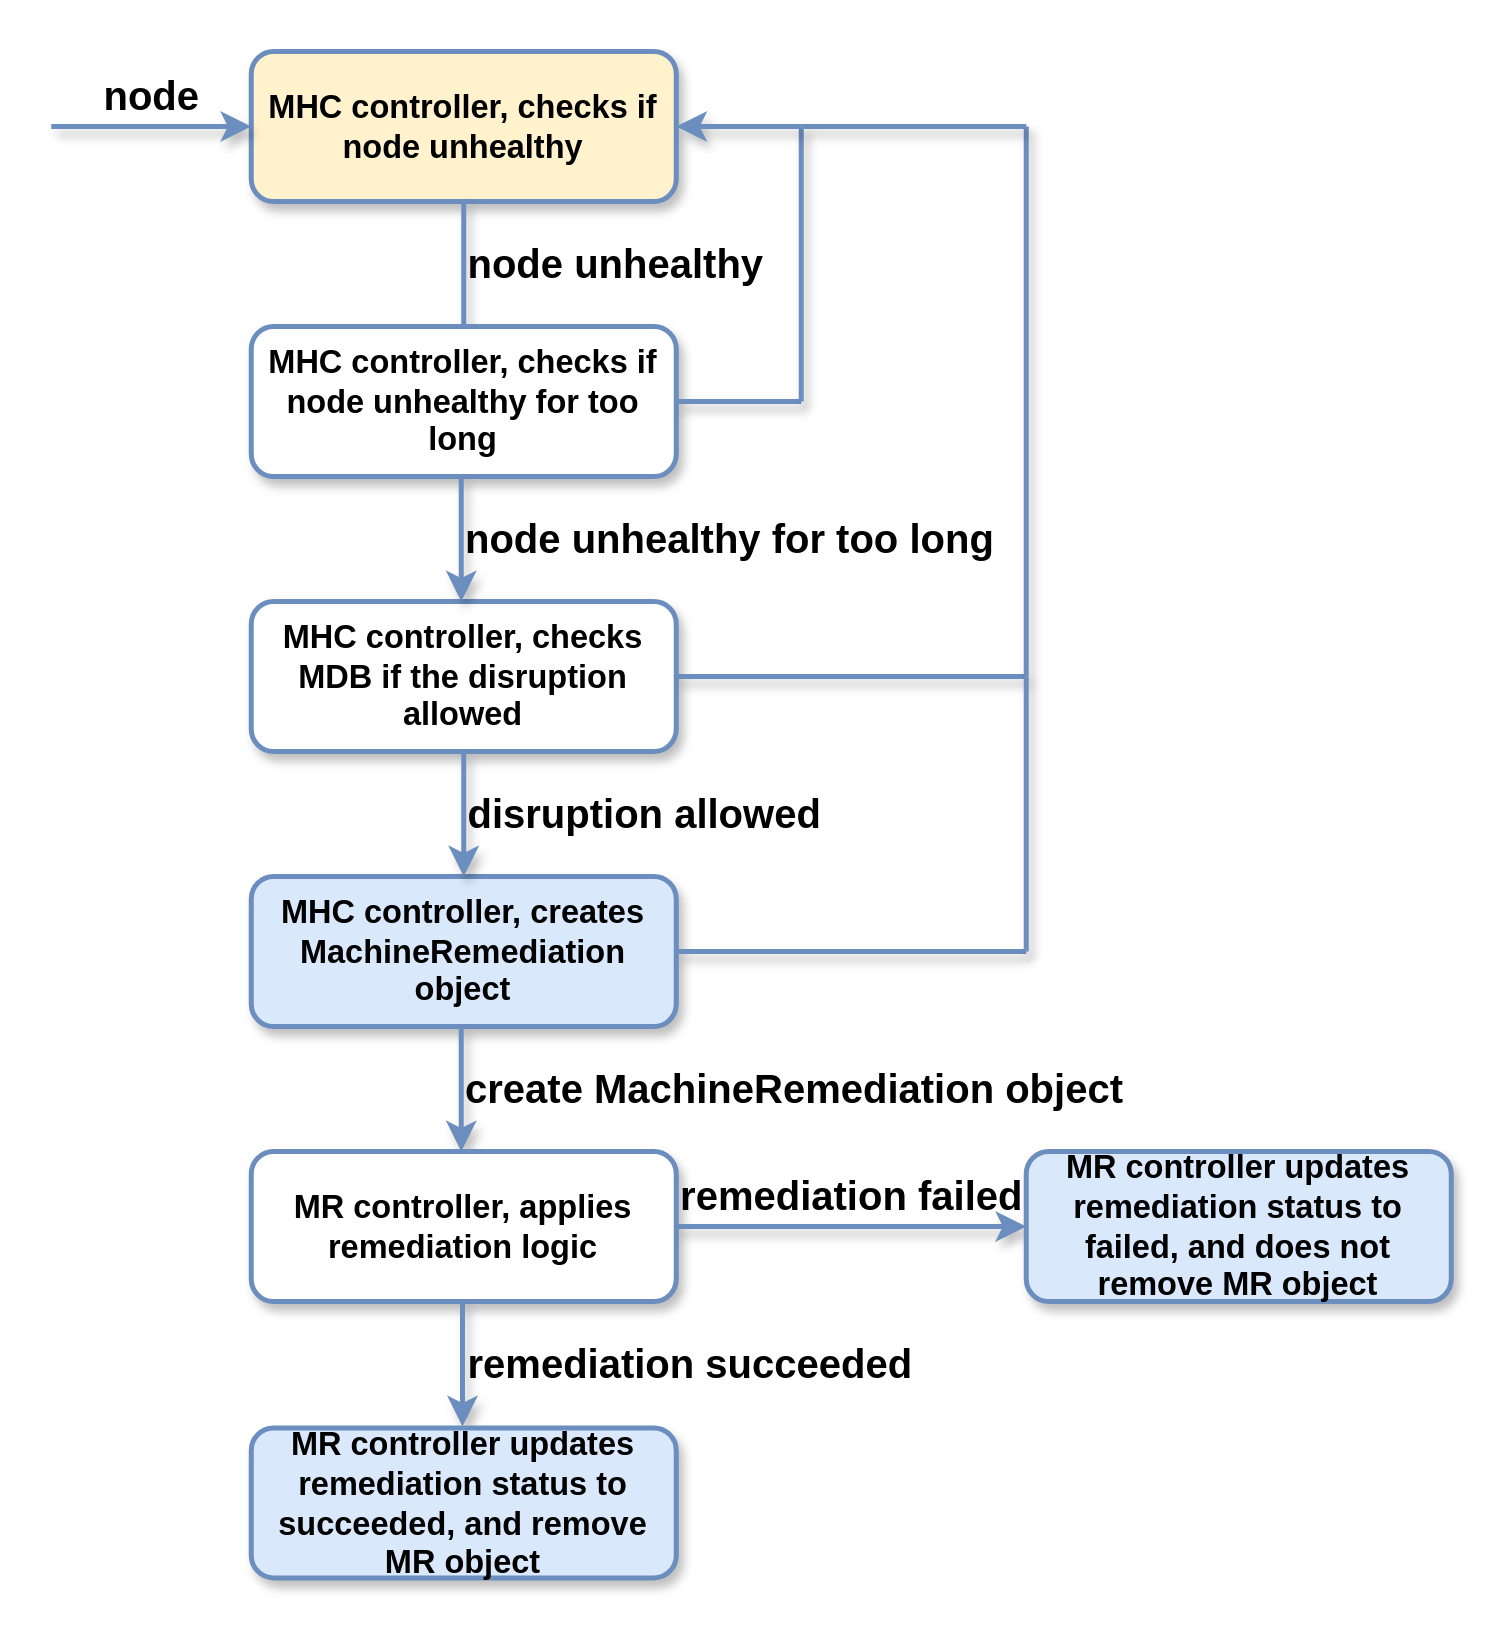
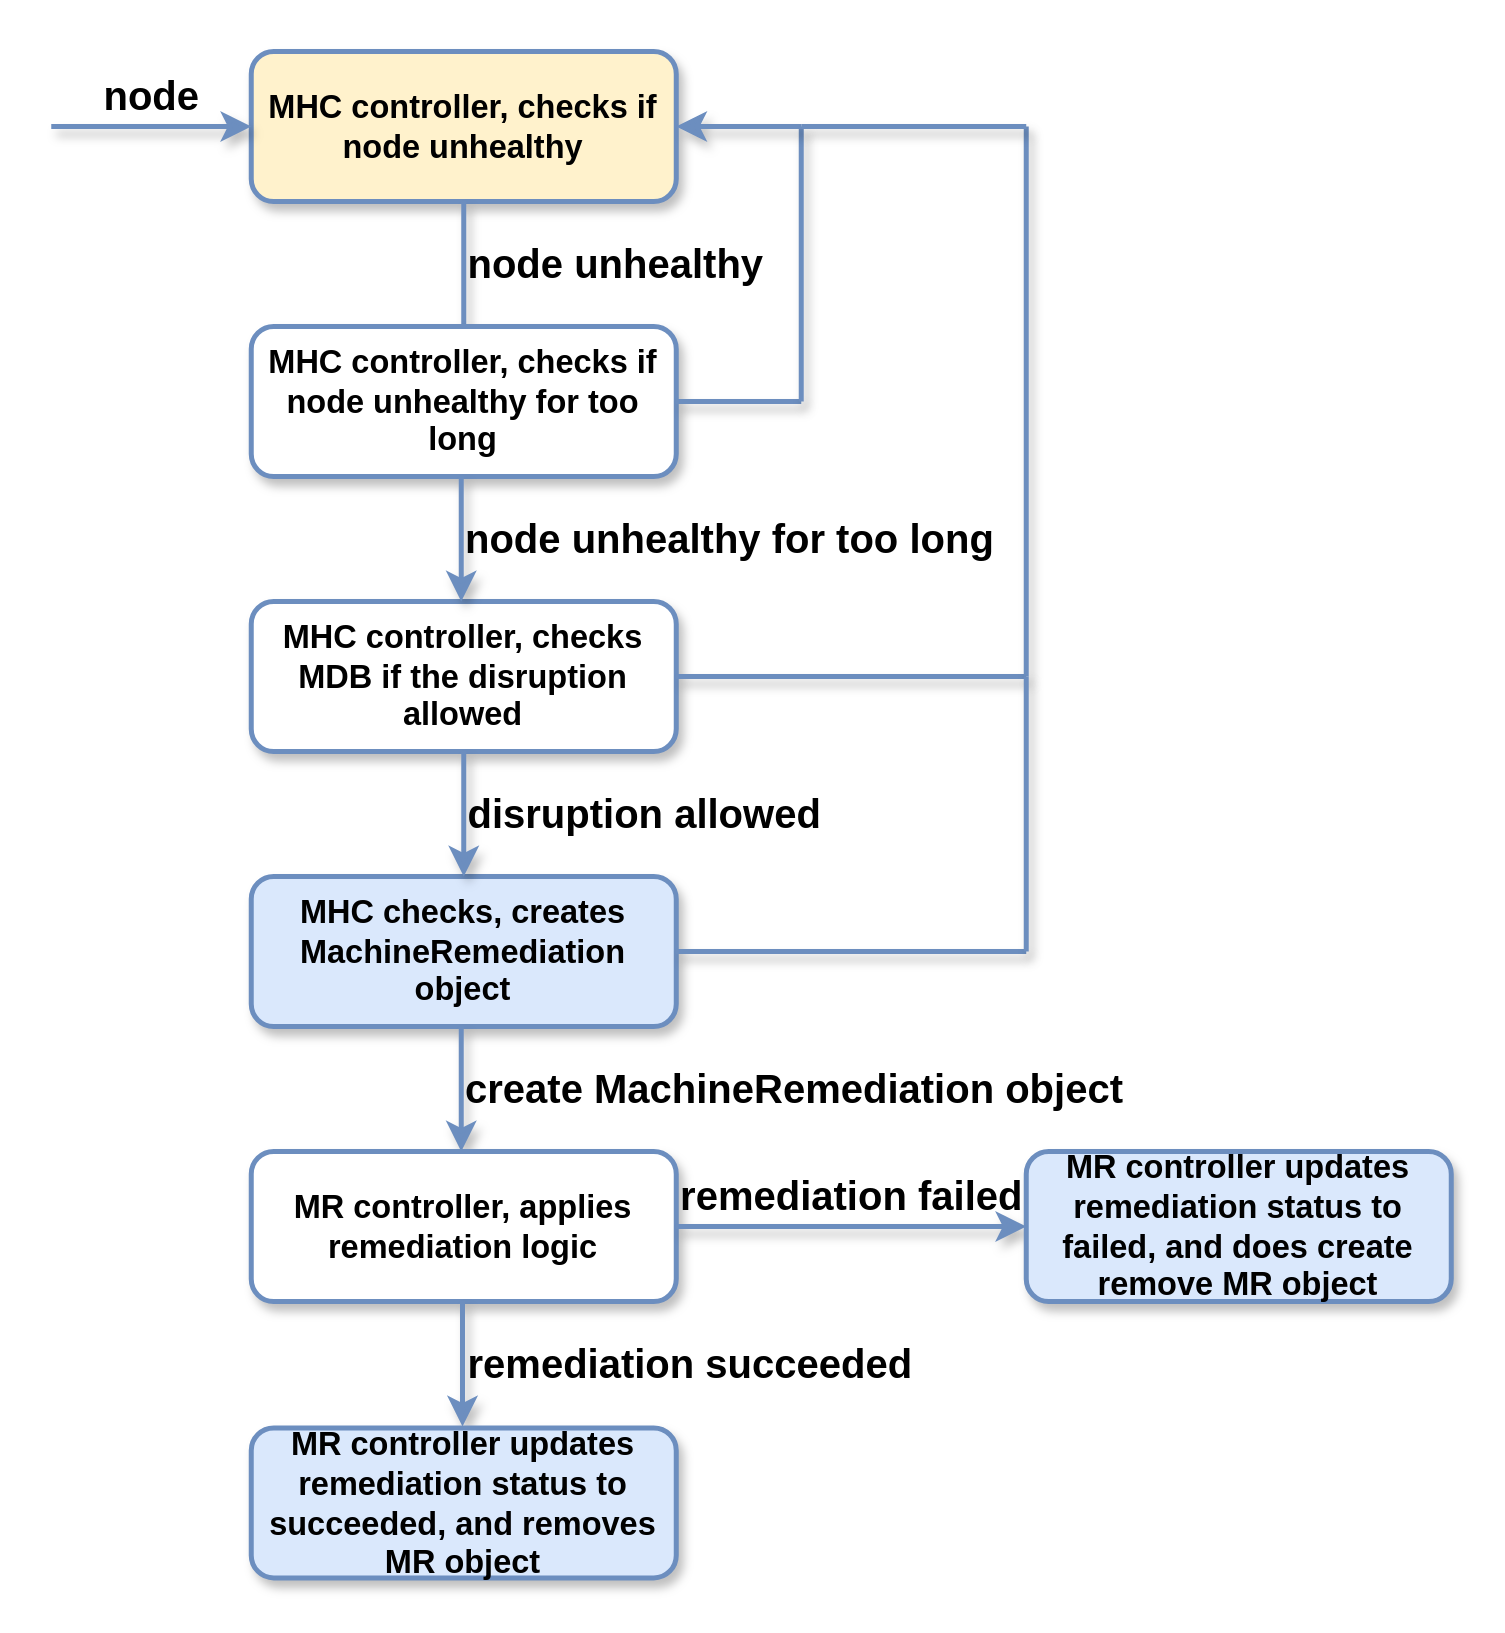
node "MHC controller, creates MachineRemediation object": label "MHC controller, creates MachineRemediation object" -> "MHC checks, creates MachineRemediation object"
node "MR controller updates remediation status to failed, and does not remove MR object": label "MR controller updates remediation status to failed, and does not remove MR object" -> "MR controller updates remediation status to failed, and does create remove MR object"
node "MR controller updates remediation status to succeeded, and remove MR object": label "MR controller updates remediation status to succeeded, and remove MR object" -> "MR controller updates remediation status to succeeded, and removes MR object"
